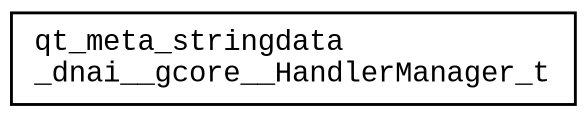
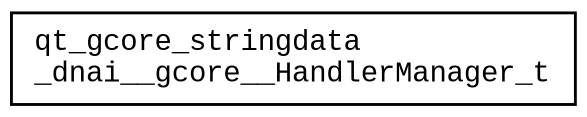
node "qt_meta_stringdata _dnai__gcore__HandlerManager_t": label "qt_meta_stringdata _dnai__gcore__HandlerManager_t" -> "qt_gcore_stringdata _dnai__gcore__HandlerManager_t"
